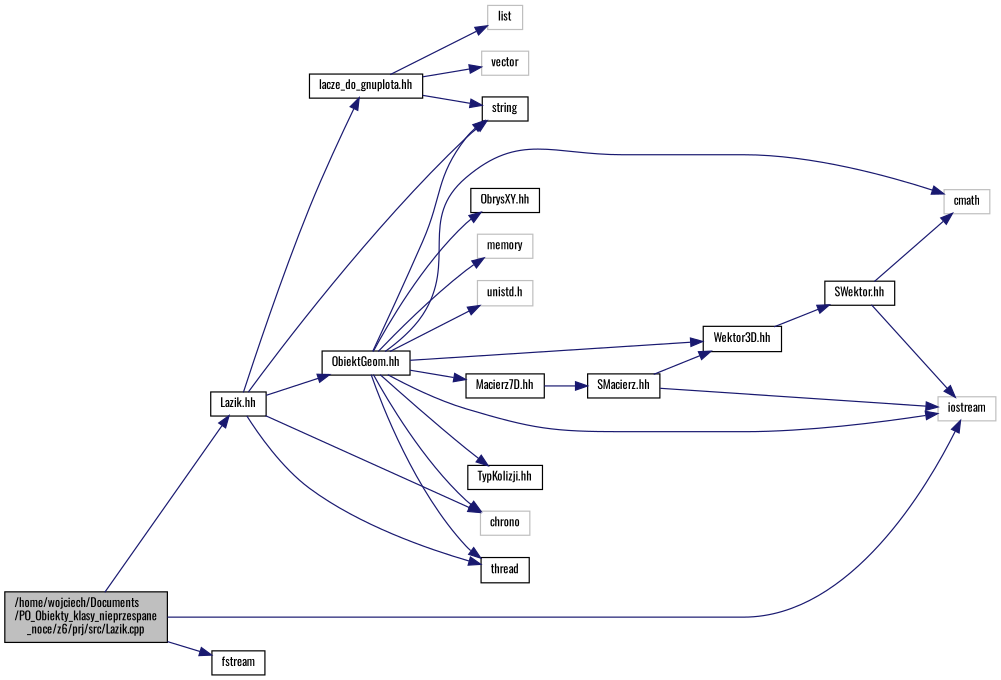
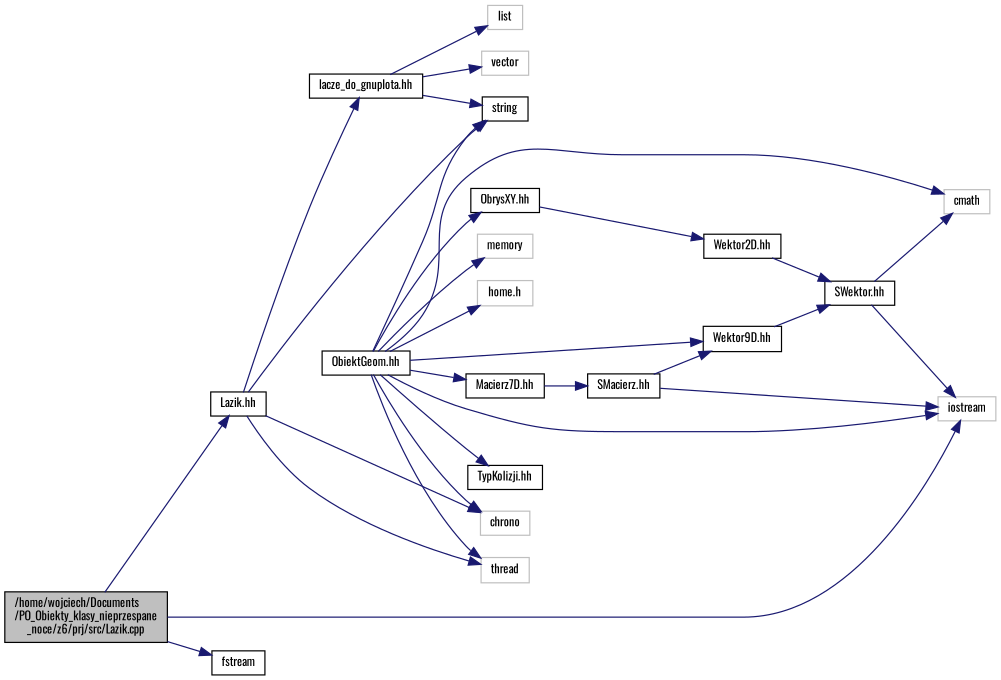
node "Wektor2D.hh": added
node "unistd.h": label "unistd.h" -> "home.h"
node "Wektor3D.hh": label "Wektor3D.hh" -> "Wektor9D.hh"
edge "Lazik.hh" -> "ObiektGeom.hh": removed
node "thread": color black -> grey75
